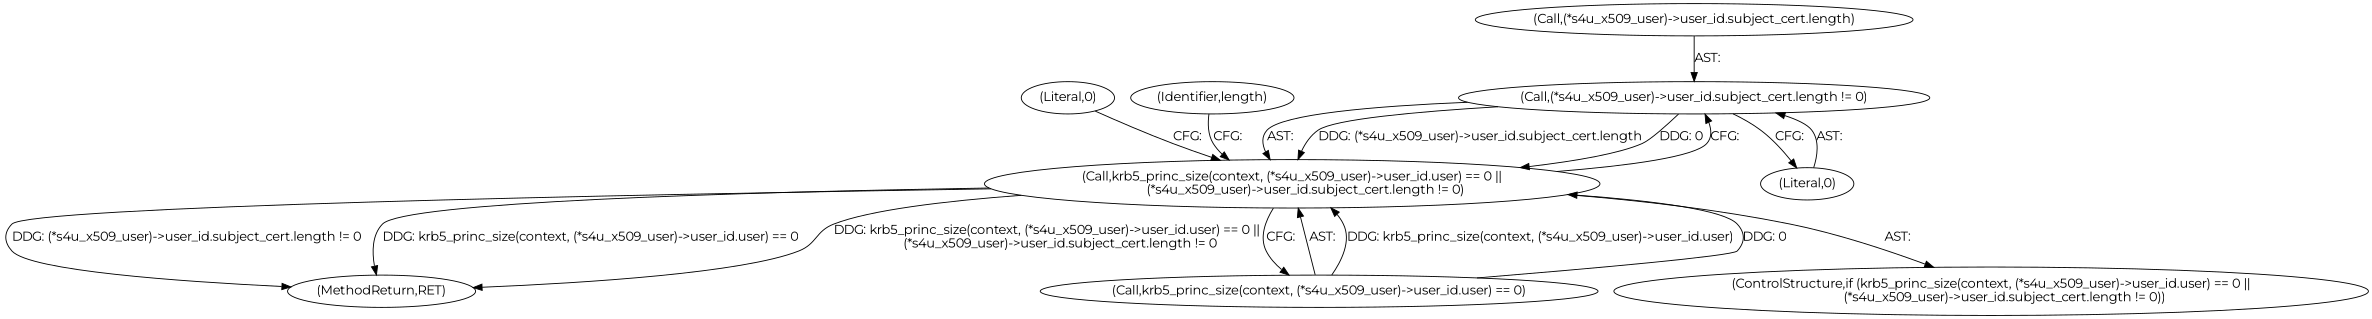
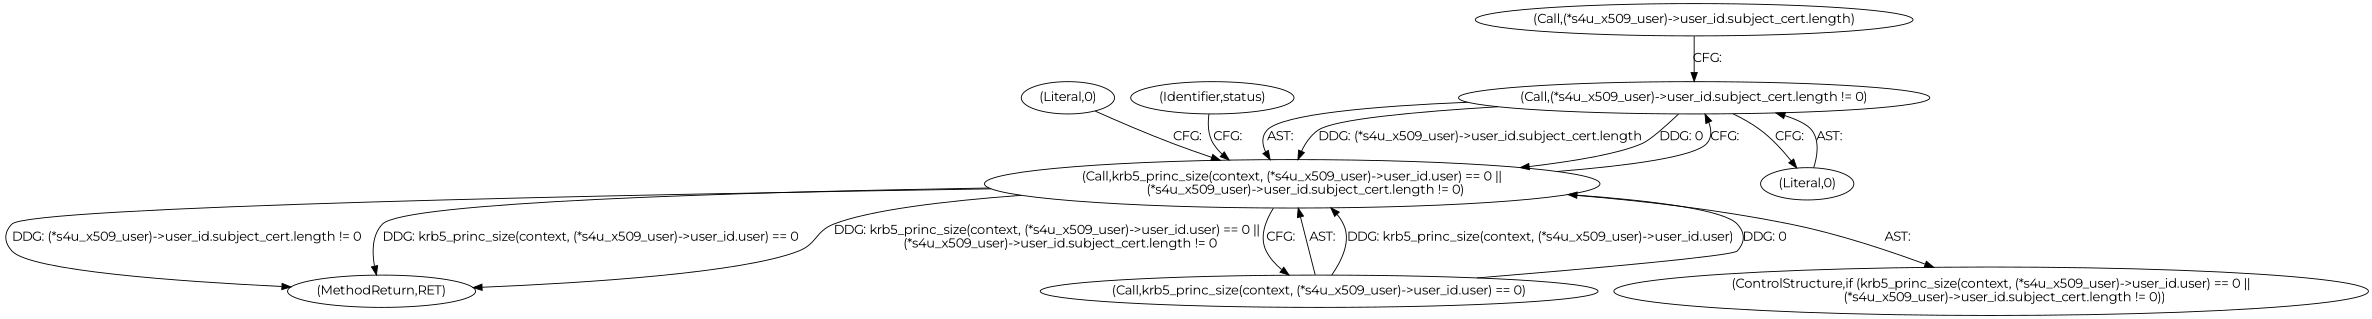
edge "(Call,(*s4u_x509_user)->user_id.subject_cert.length)" -> "(Call,(*s4u_x509_user)->user_id.subject_cert.length != 0)": label "AST: " -> "CFG: "
node "(Identifier,length)": label "(Identifier,length)" -> "(Identifier,status)"
